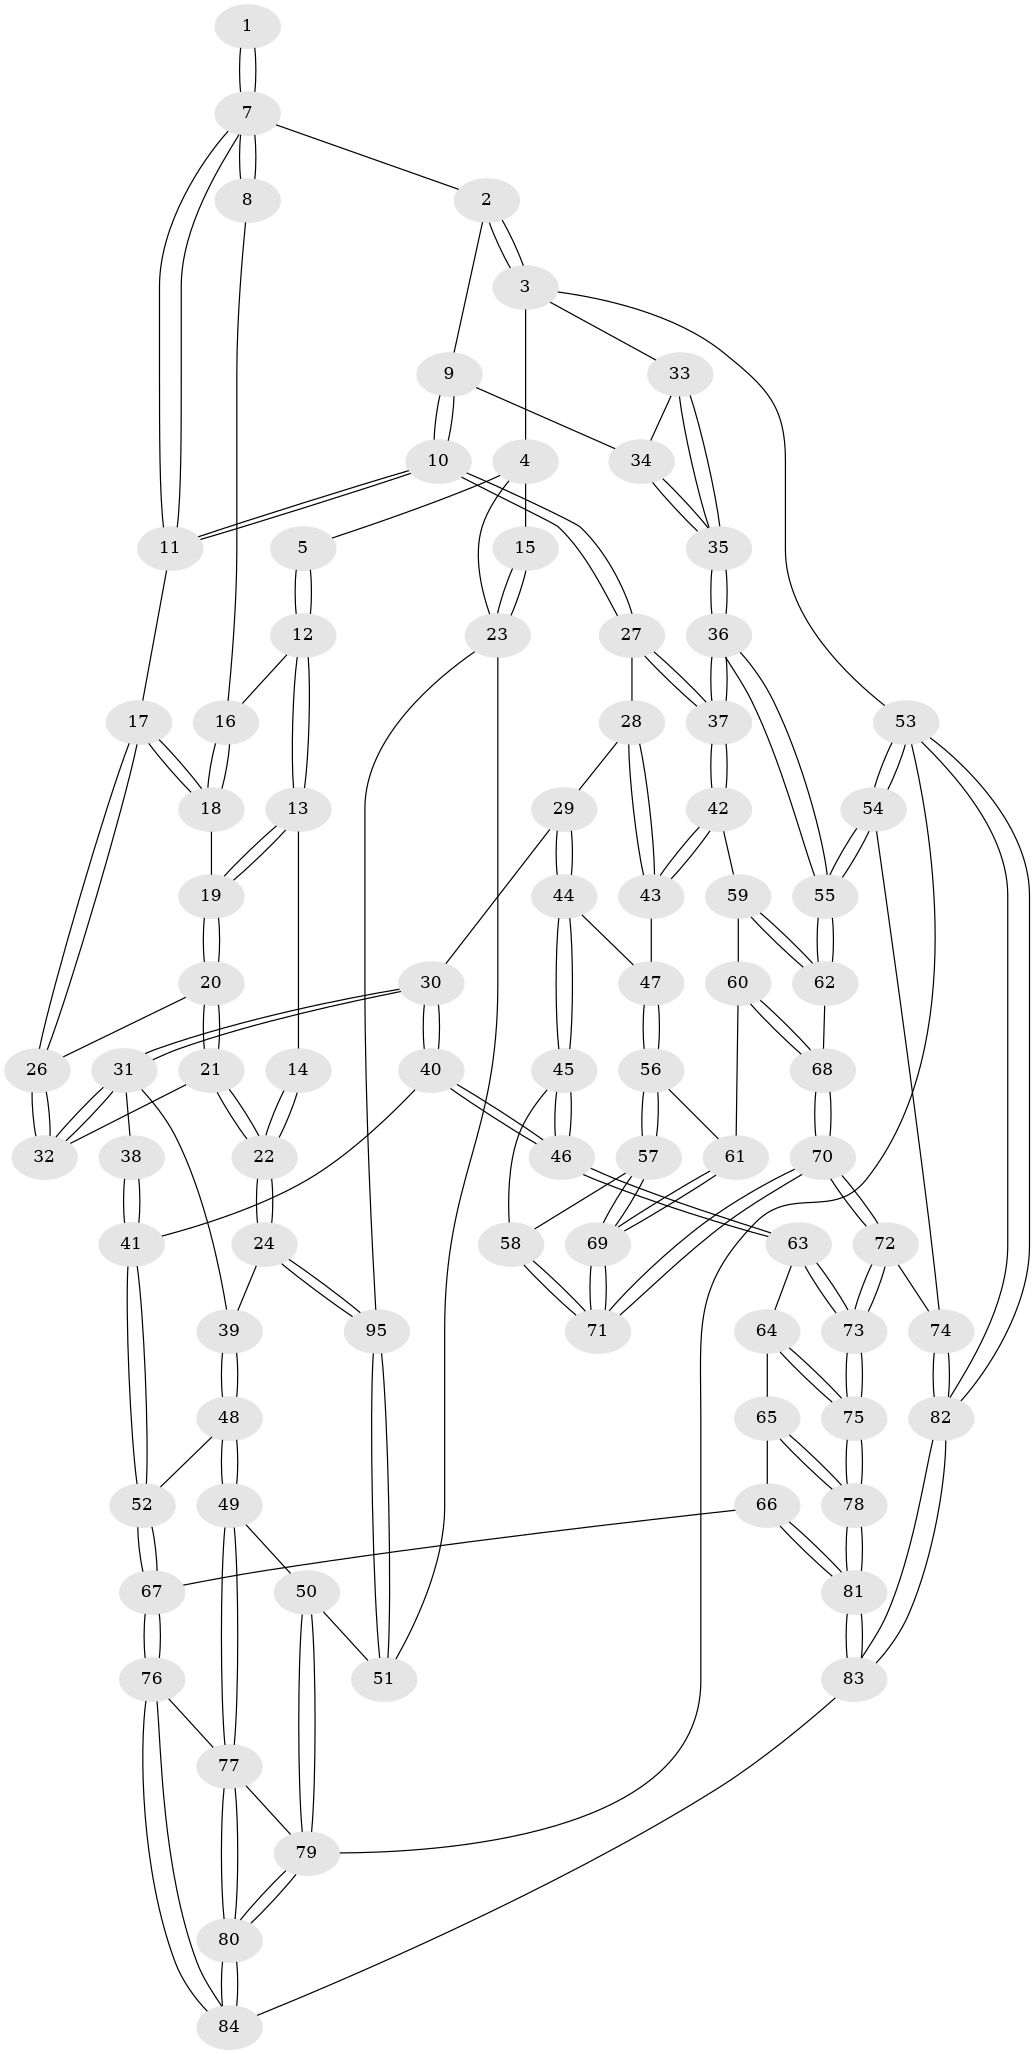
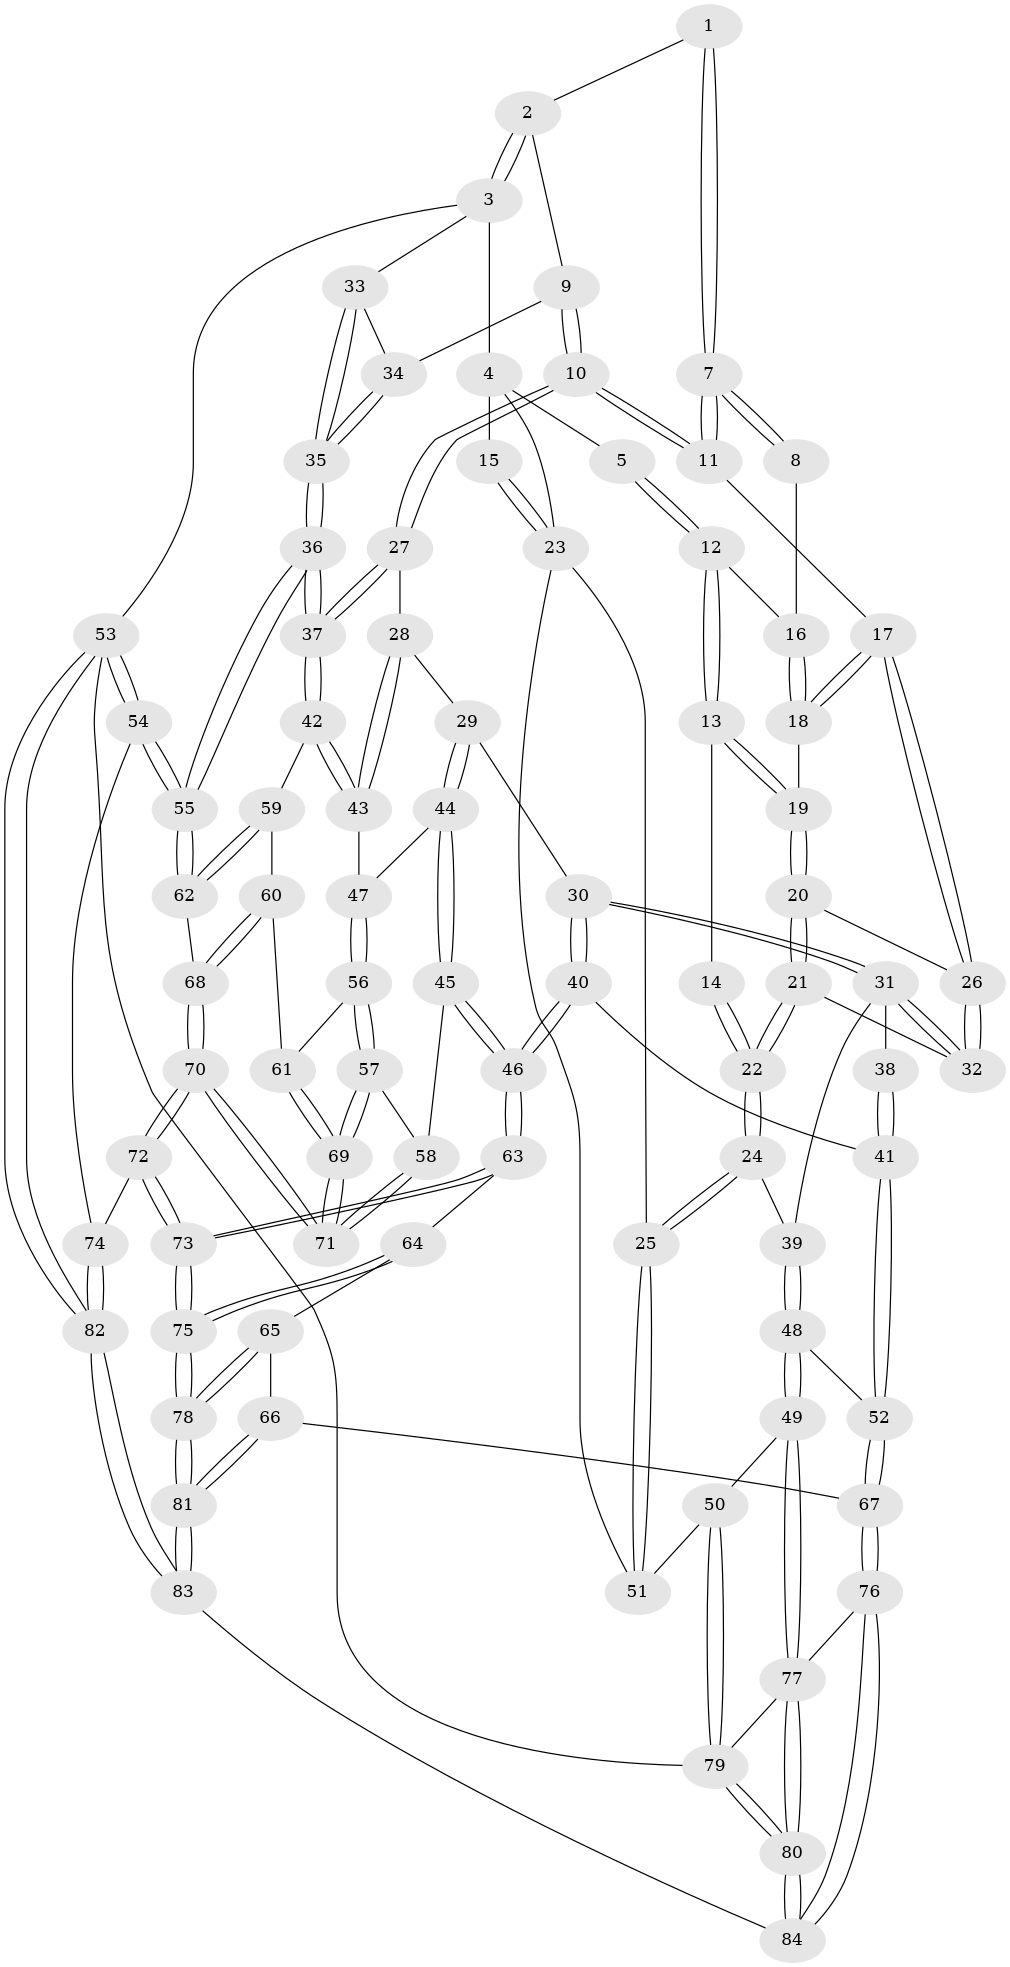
edge "7" -- "2": now "1" -- "2"
node "95": label "95" -> "25"
